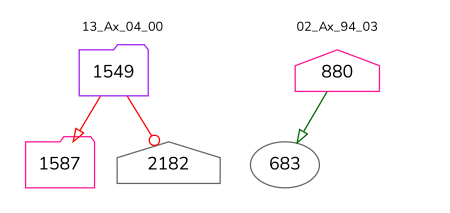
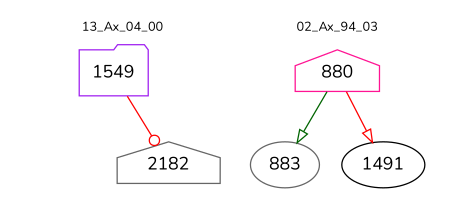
node "1587": removed
node "683": label "683" -> "883"
node "1491": added
